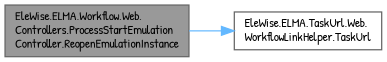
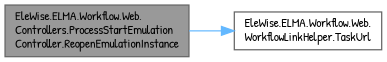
node "EleWise.ELMA.TaskUrl.Web. WorkflowLinkHelper.TaskUrl": label "EleWise.ELMA.TaskUrl.Web. WorkflowLinkHelper.TaskUrl" -> "EleWise.ELMA.Workflow.Web. WorkflowLinkHelper.TaskUrl"
